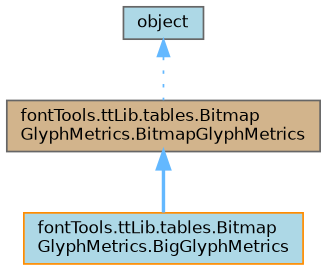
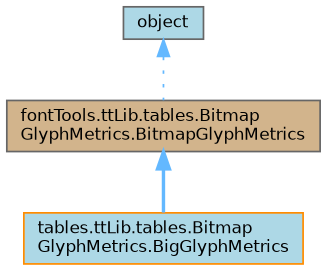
node "fontTools.ttLib.tables.Bitmap GlyphMetrics.BigGlyphMetrics": label "fontTools.ttLib.tables.Bitmap GlyphMetrics.BigGlyphMetrics" -> "tables.ttLib.tables.Bitmap GlyphMetrics.BigGlyphMetrics"
